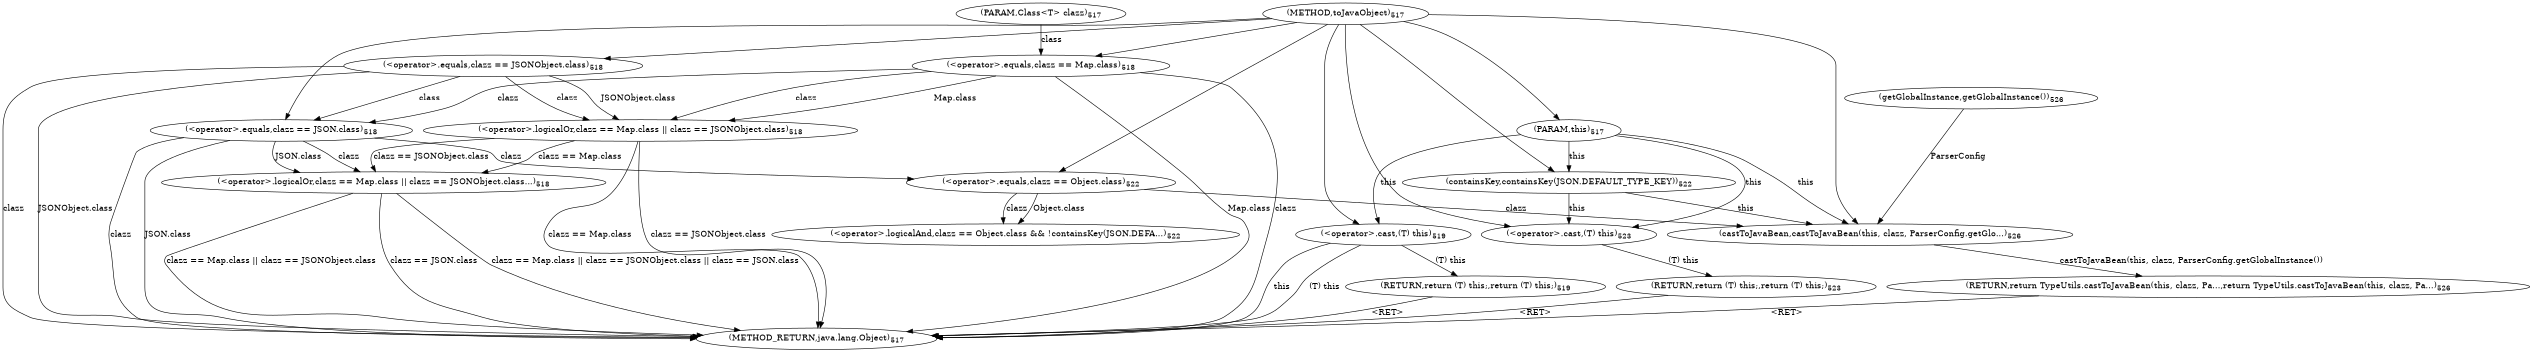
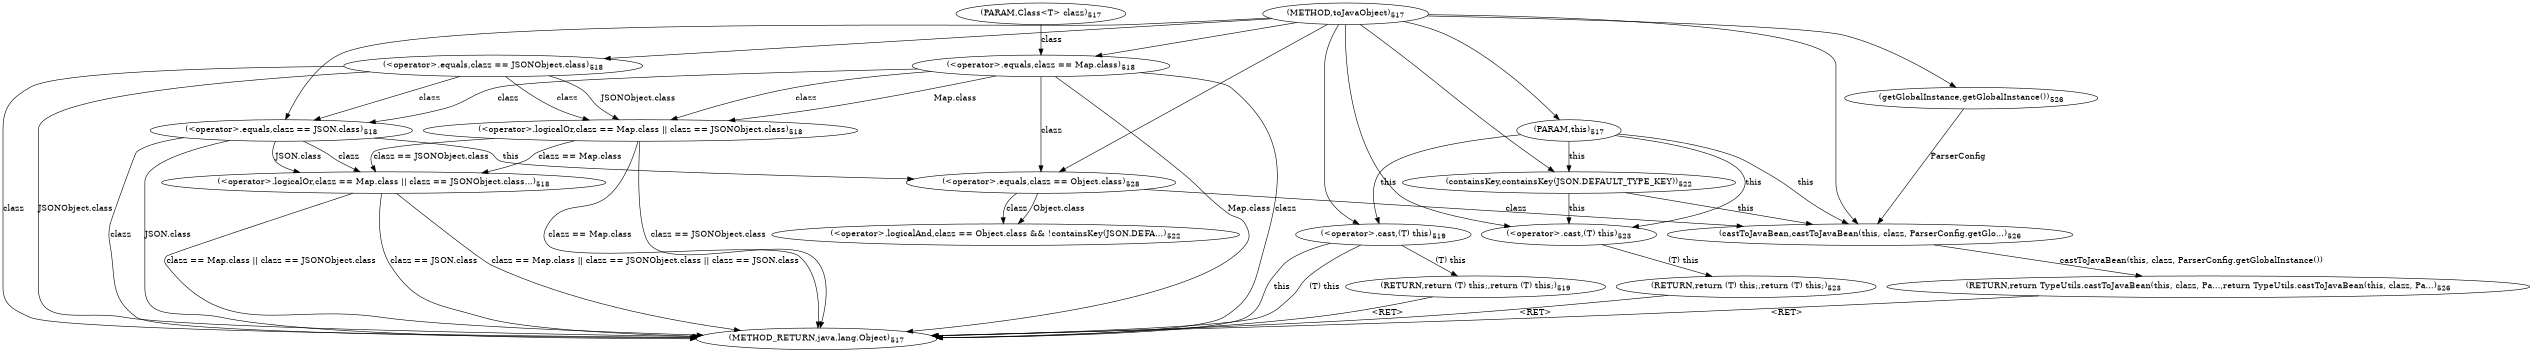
edge "(METHOD,toJavaObject)" -> "(getGlobalInstance,getGlobalInstance())": added
edge "(<operator>.equals,clazz == JSONObject.class)" -> "(<operator>.equals,clazz == JSON.class)": label "class" -> "clazz"
edge "(<operator>.equals,clazz == Map.class)" -> "(<operator>.equals,clazz == Object.class)": added, label "clazz"
edge "(<operator>.equals,clazz == JSON.class)" -> "(<operator>.equals,clazz == Object.class)": label "clazz" -> "this"
node "(<operator>.equals,clazz == Object.class)": text "522" -> "528"
